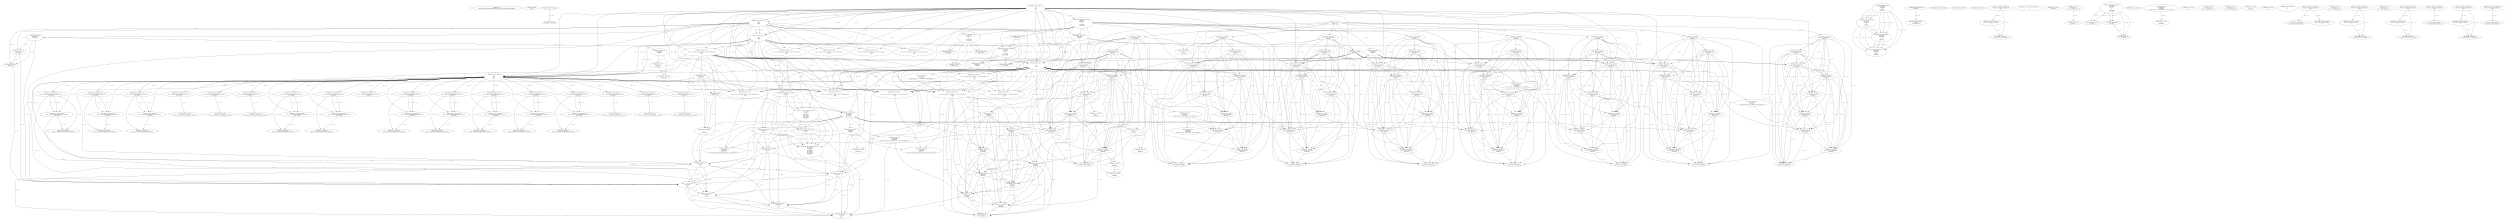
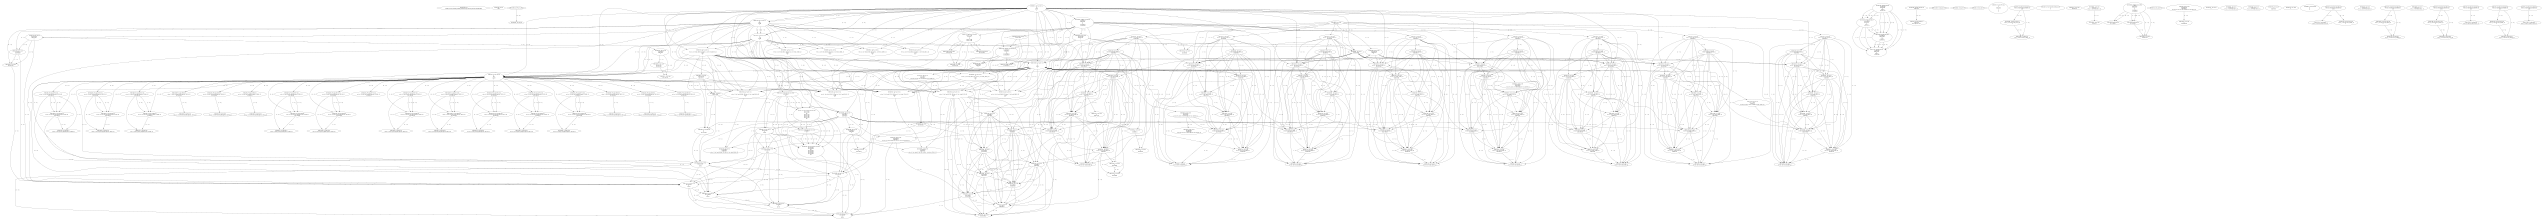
node "268454737.CreateThread 0 0 268447024 0 0 0": added
